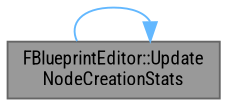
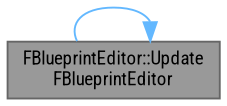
node "FBlueprintEditor::Update NodeCreationStats": label "FBlueprintEditor::Update NodeCreationStats" -> "FBlueprintEditor::Update FBlueprintEditor"
